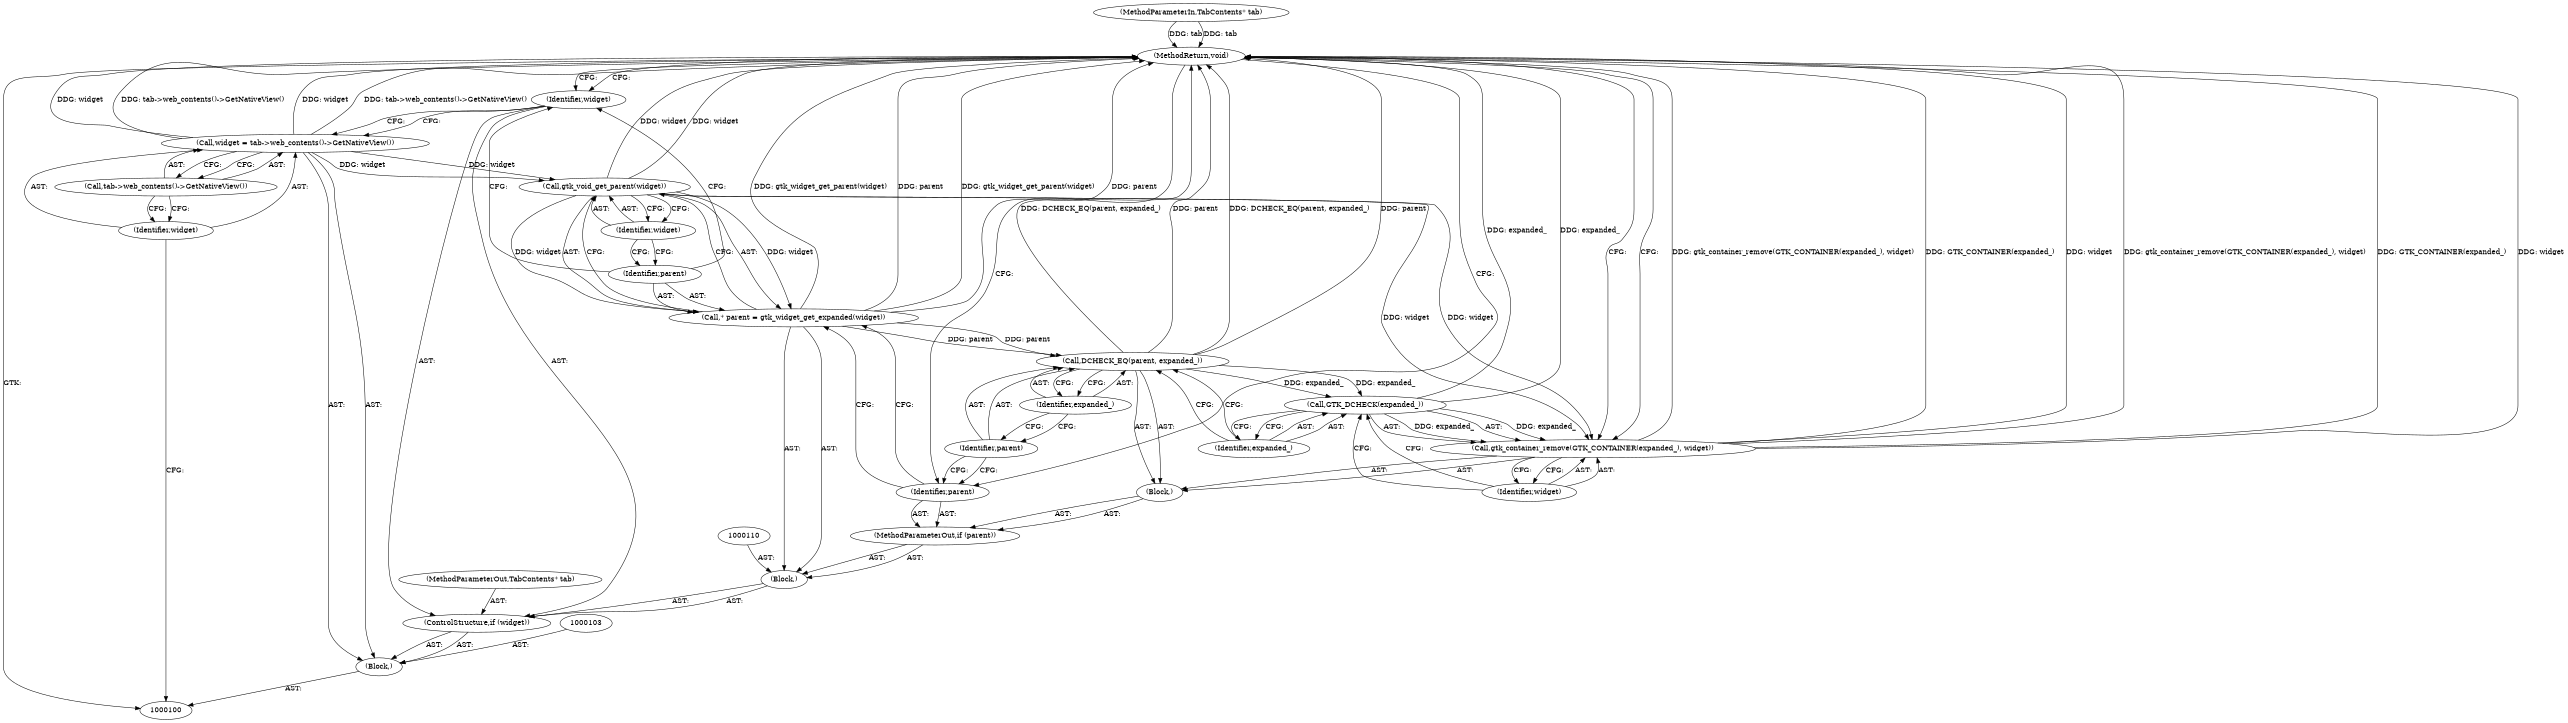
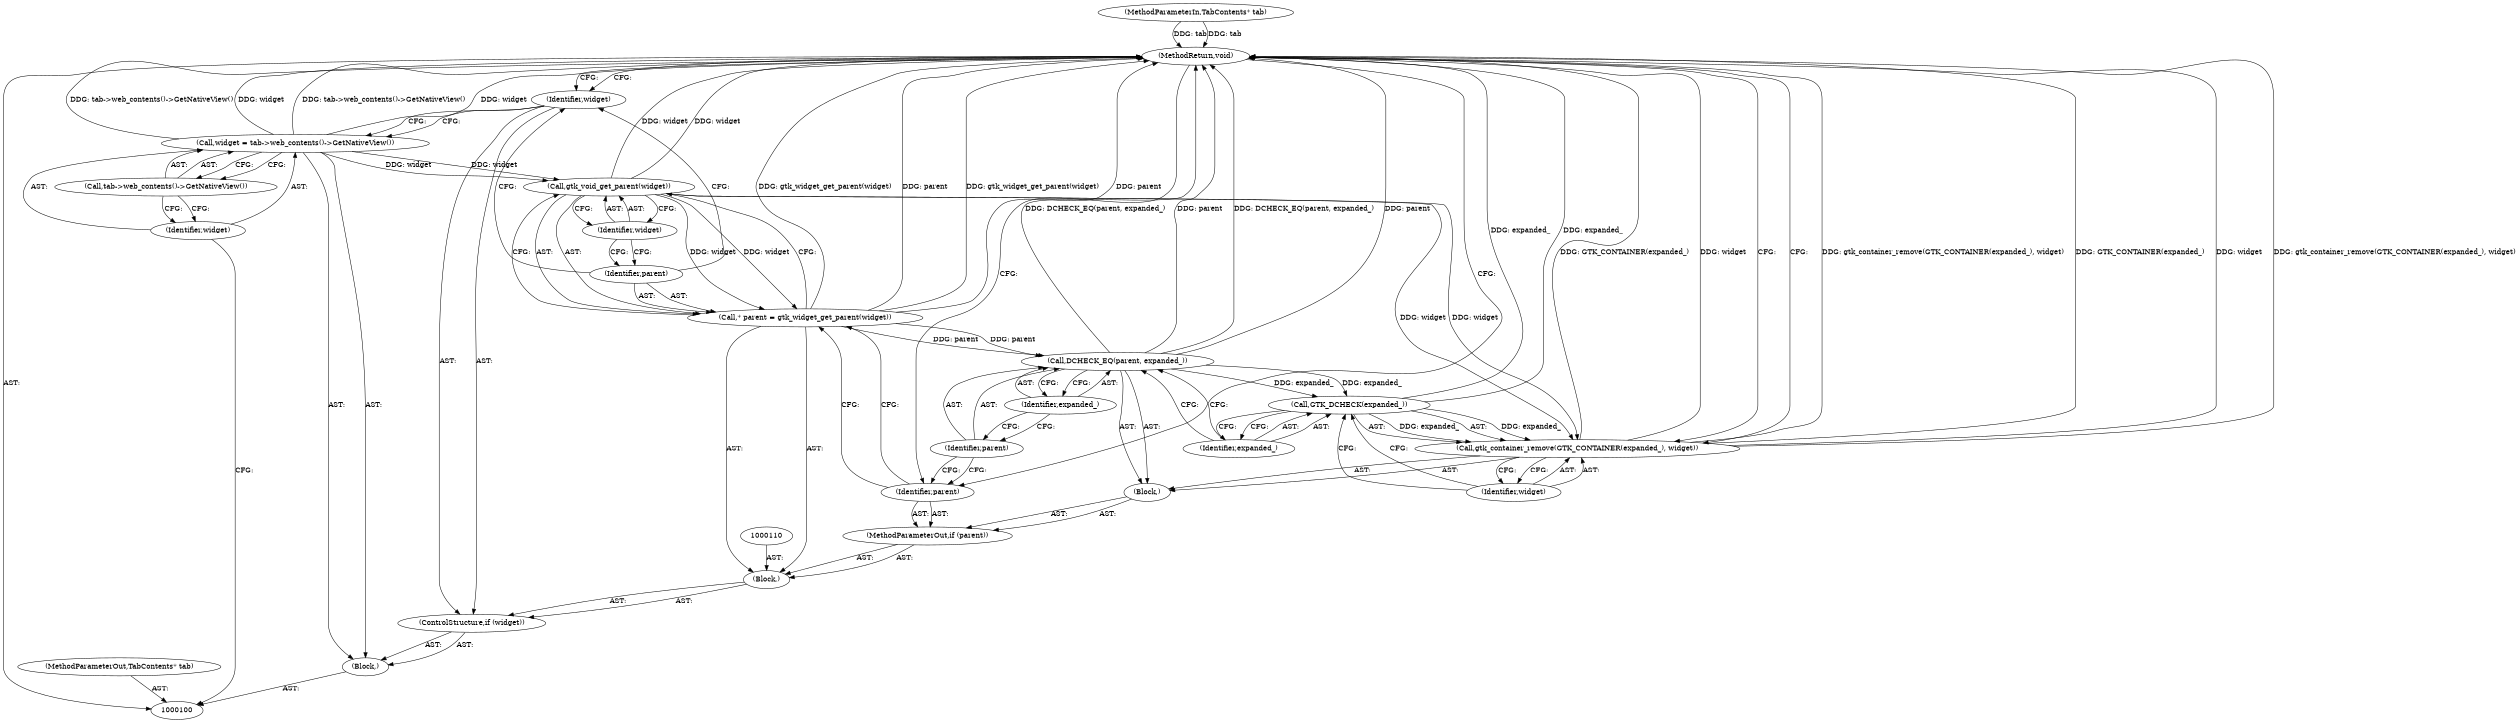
node "(Call,* parent = gtk_widget_get_expanded(widget))": label "(Call,* parent = gtk_widget_get_expanded(widget))" -> "(Call,* parent = gtk_widget_get_parent(widget))"
edge "(MethodReturn,void)" -> "1000100": label "GTK: " -> "AST: "
edge "(MethodParameterOut,TabContents* tab)" -> "(ControlStructure,if (widget))": now "(MethodParameterOut,TabContents* tab)" -> "1000100"
node "1000103": removed
